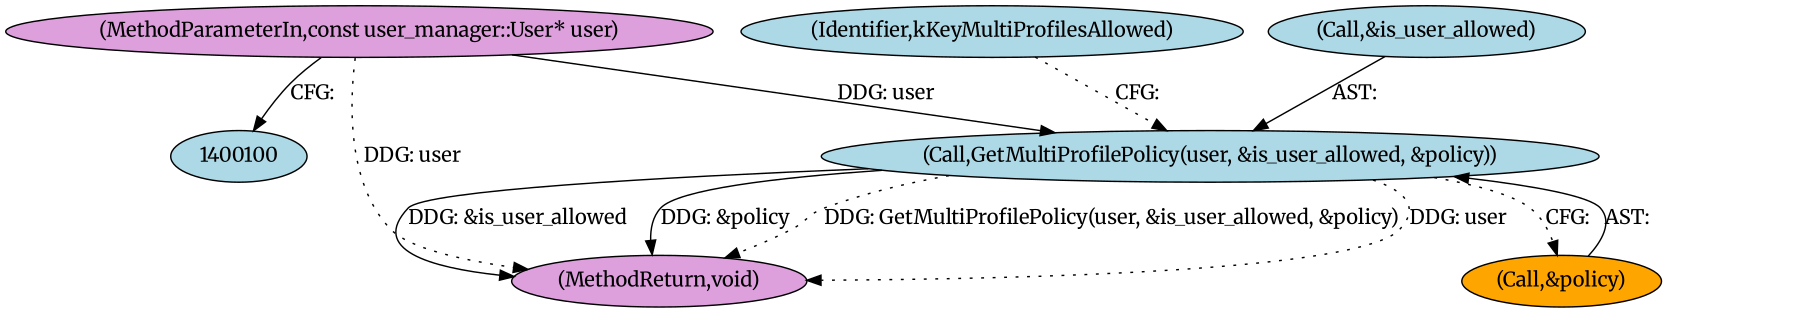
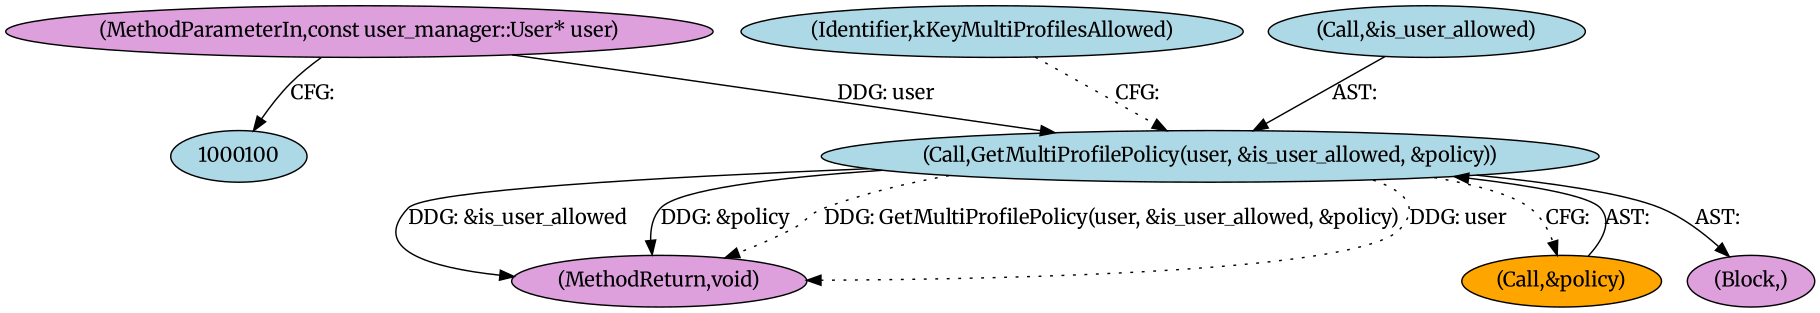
node "1400100": label "1400100" -> "1000100"
edge "(MethodParameterIn,const user_manager::User* user)" -> "(MethodReturn,void)": removed, label "DDG: user"
node "(Block,)": added
